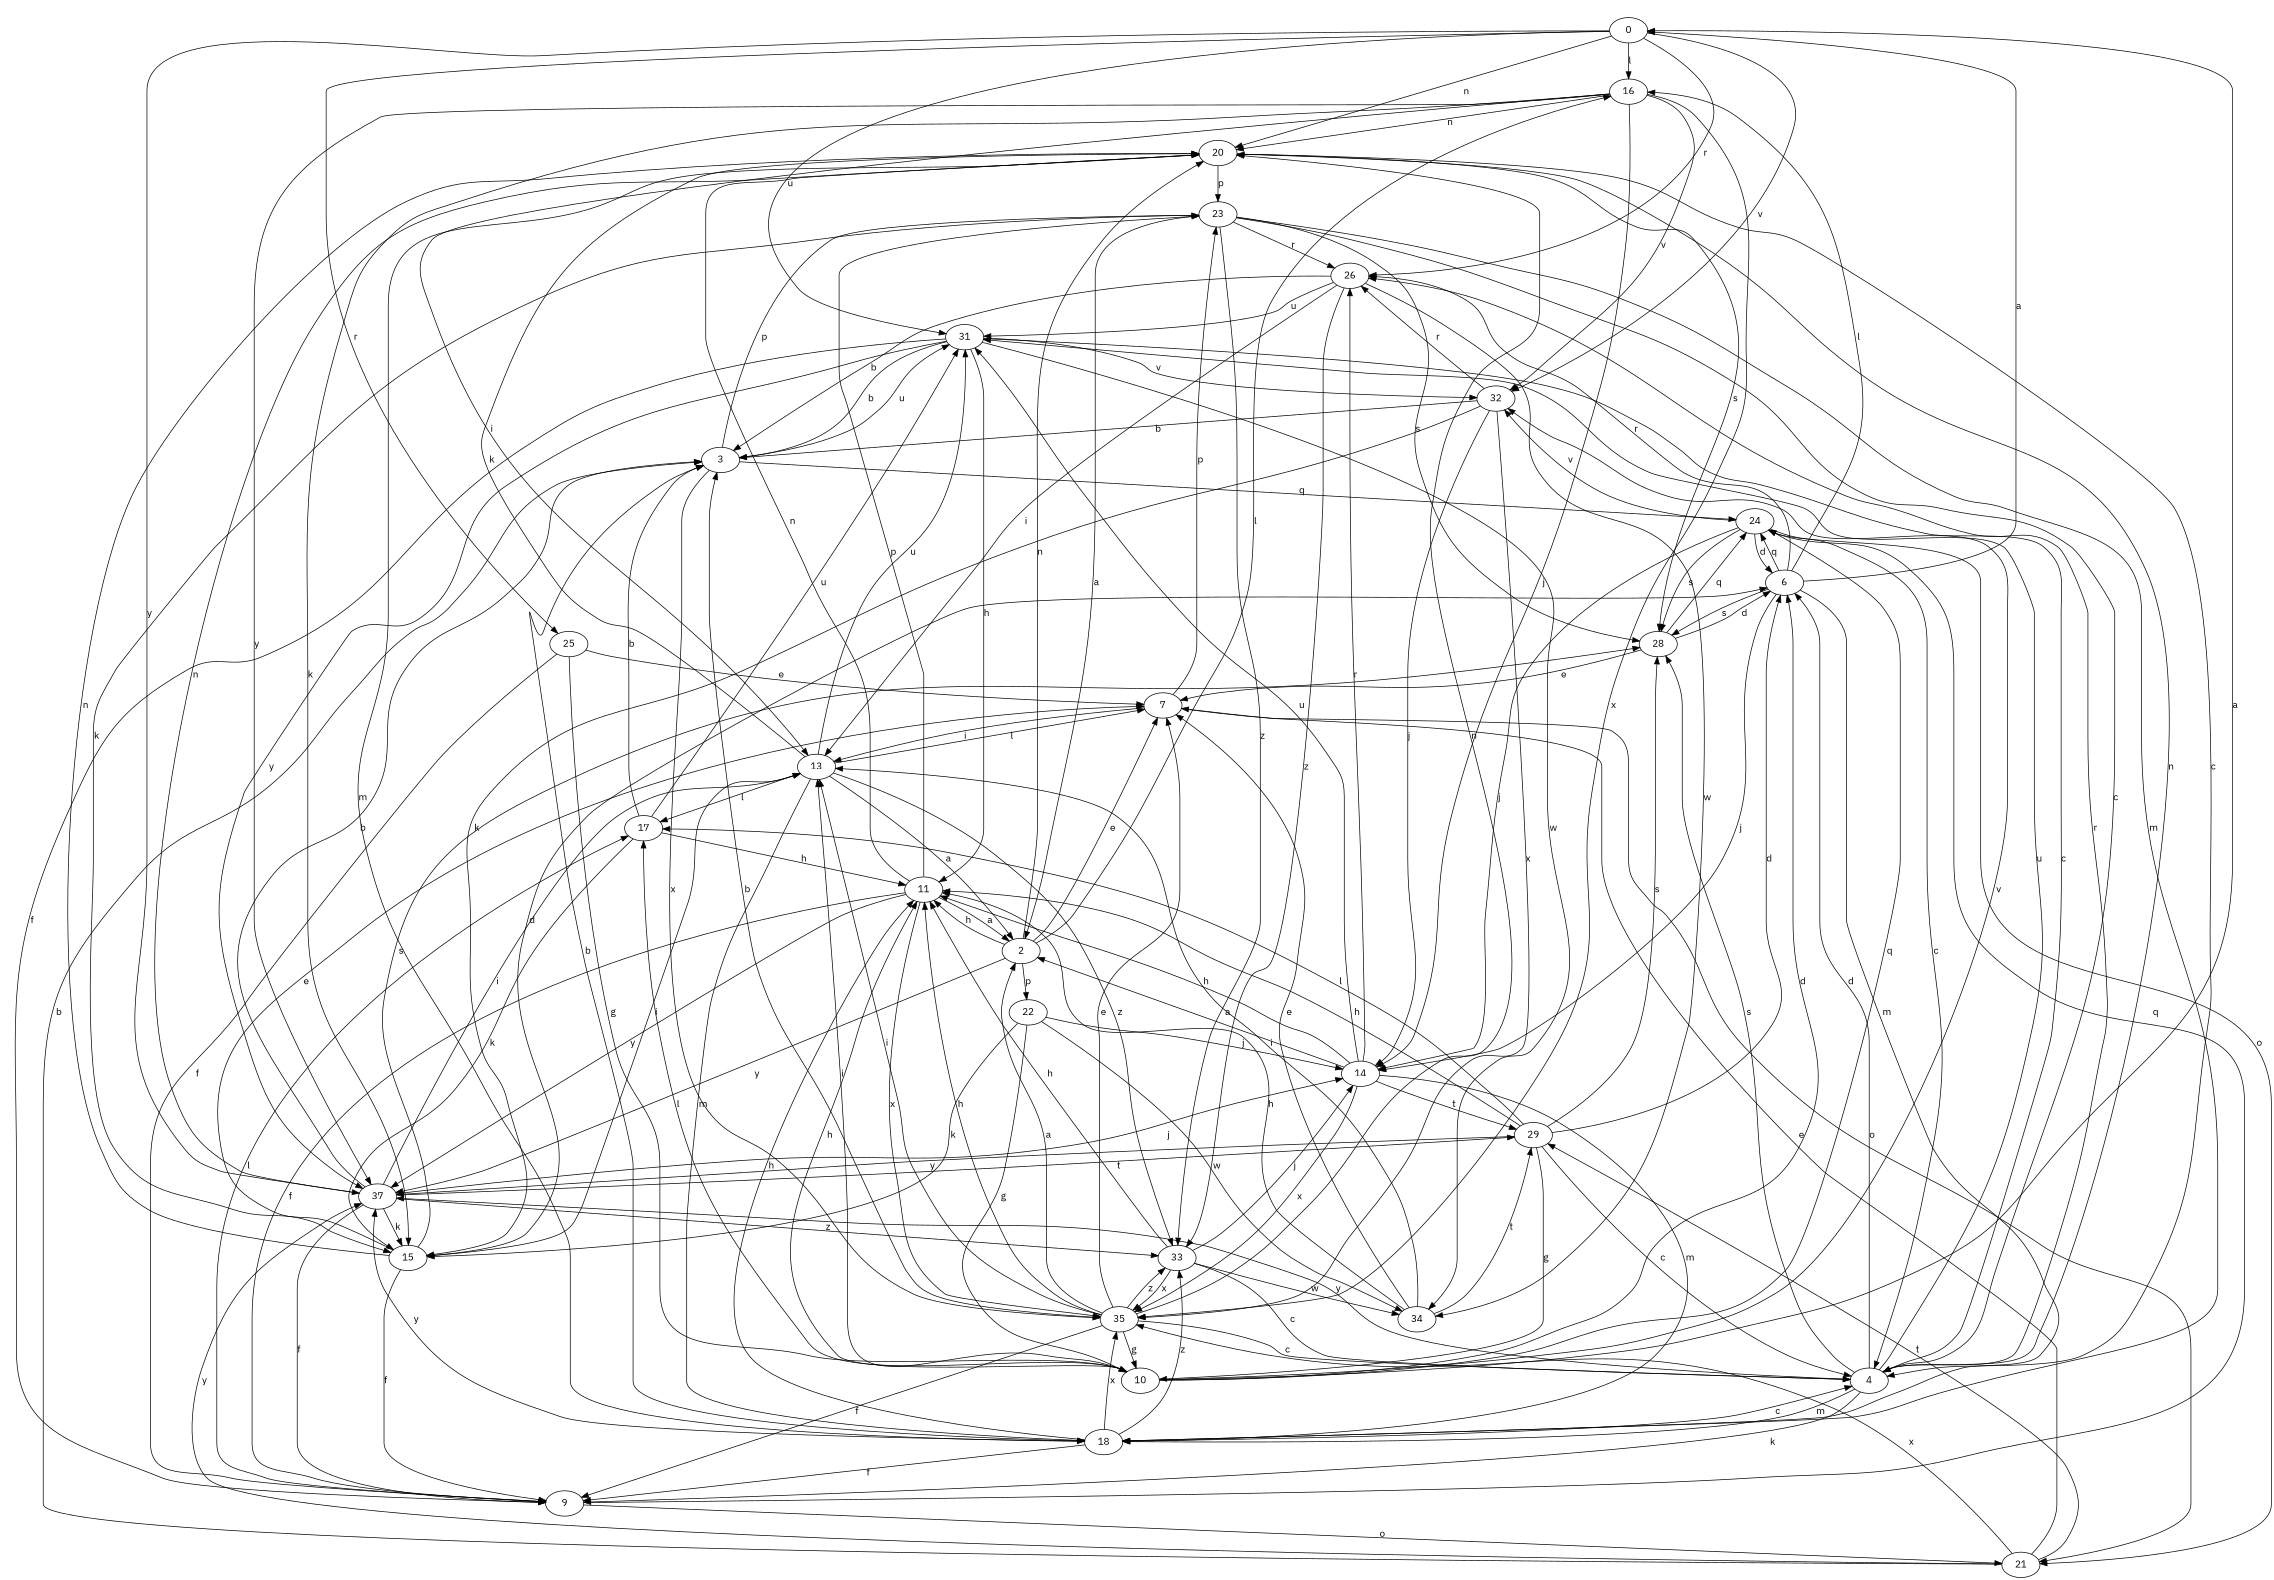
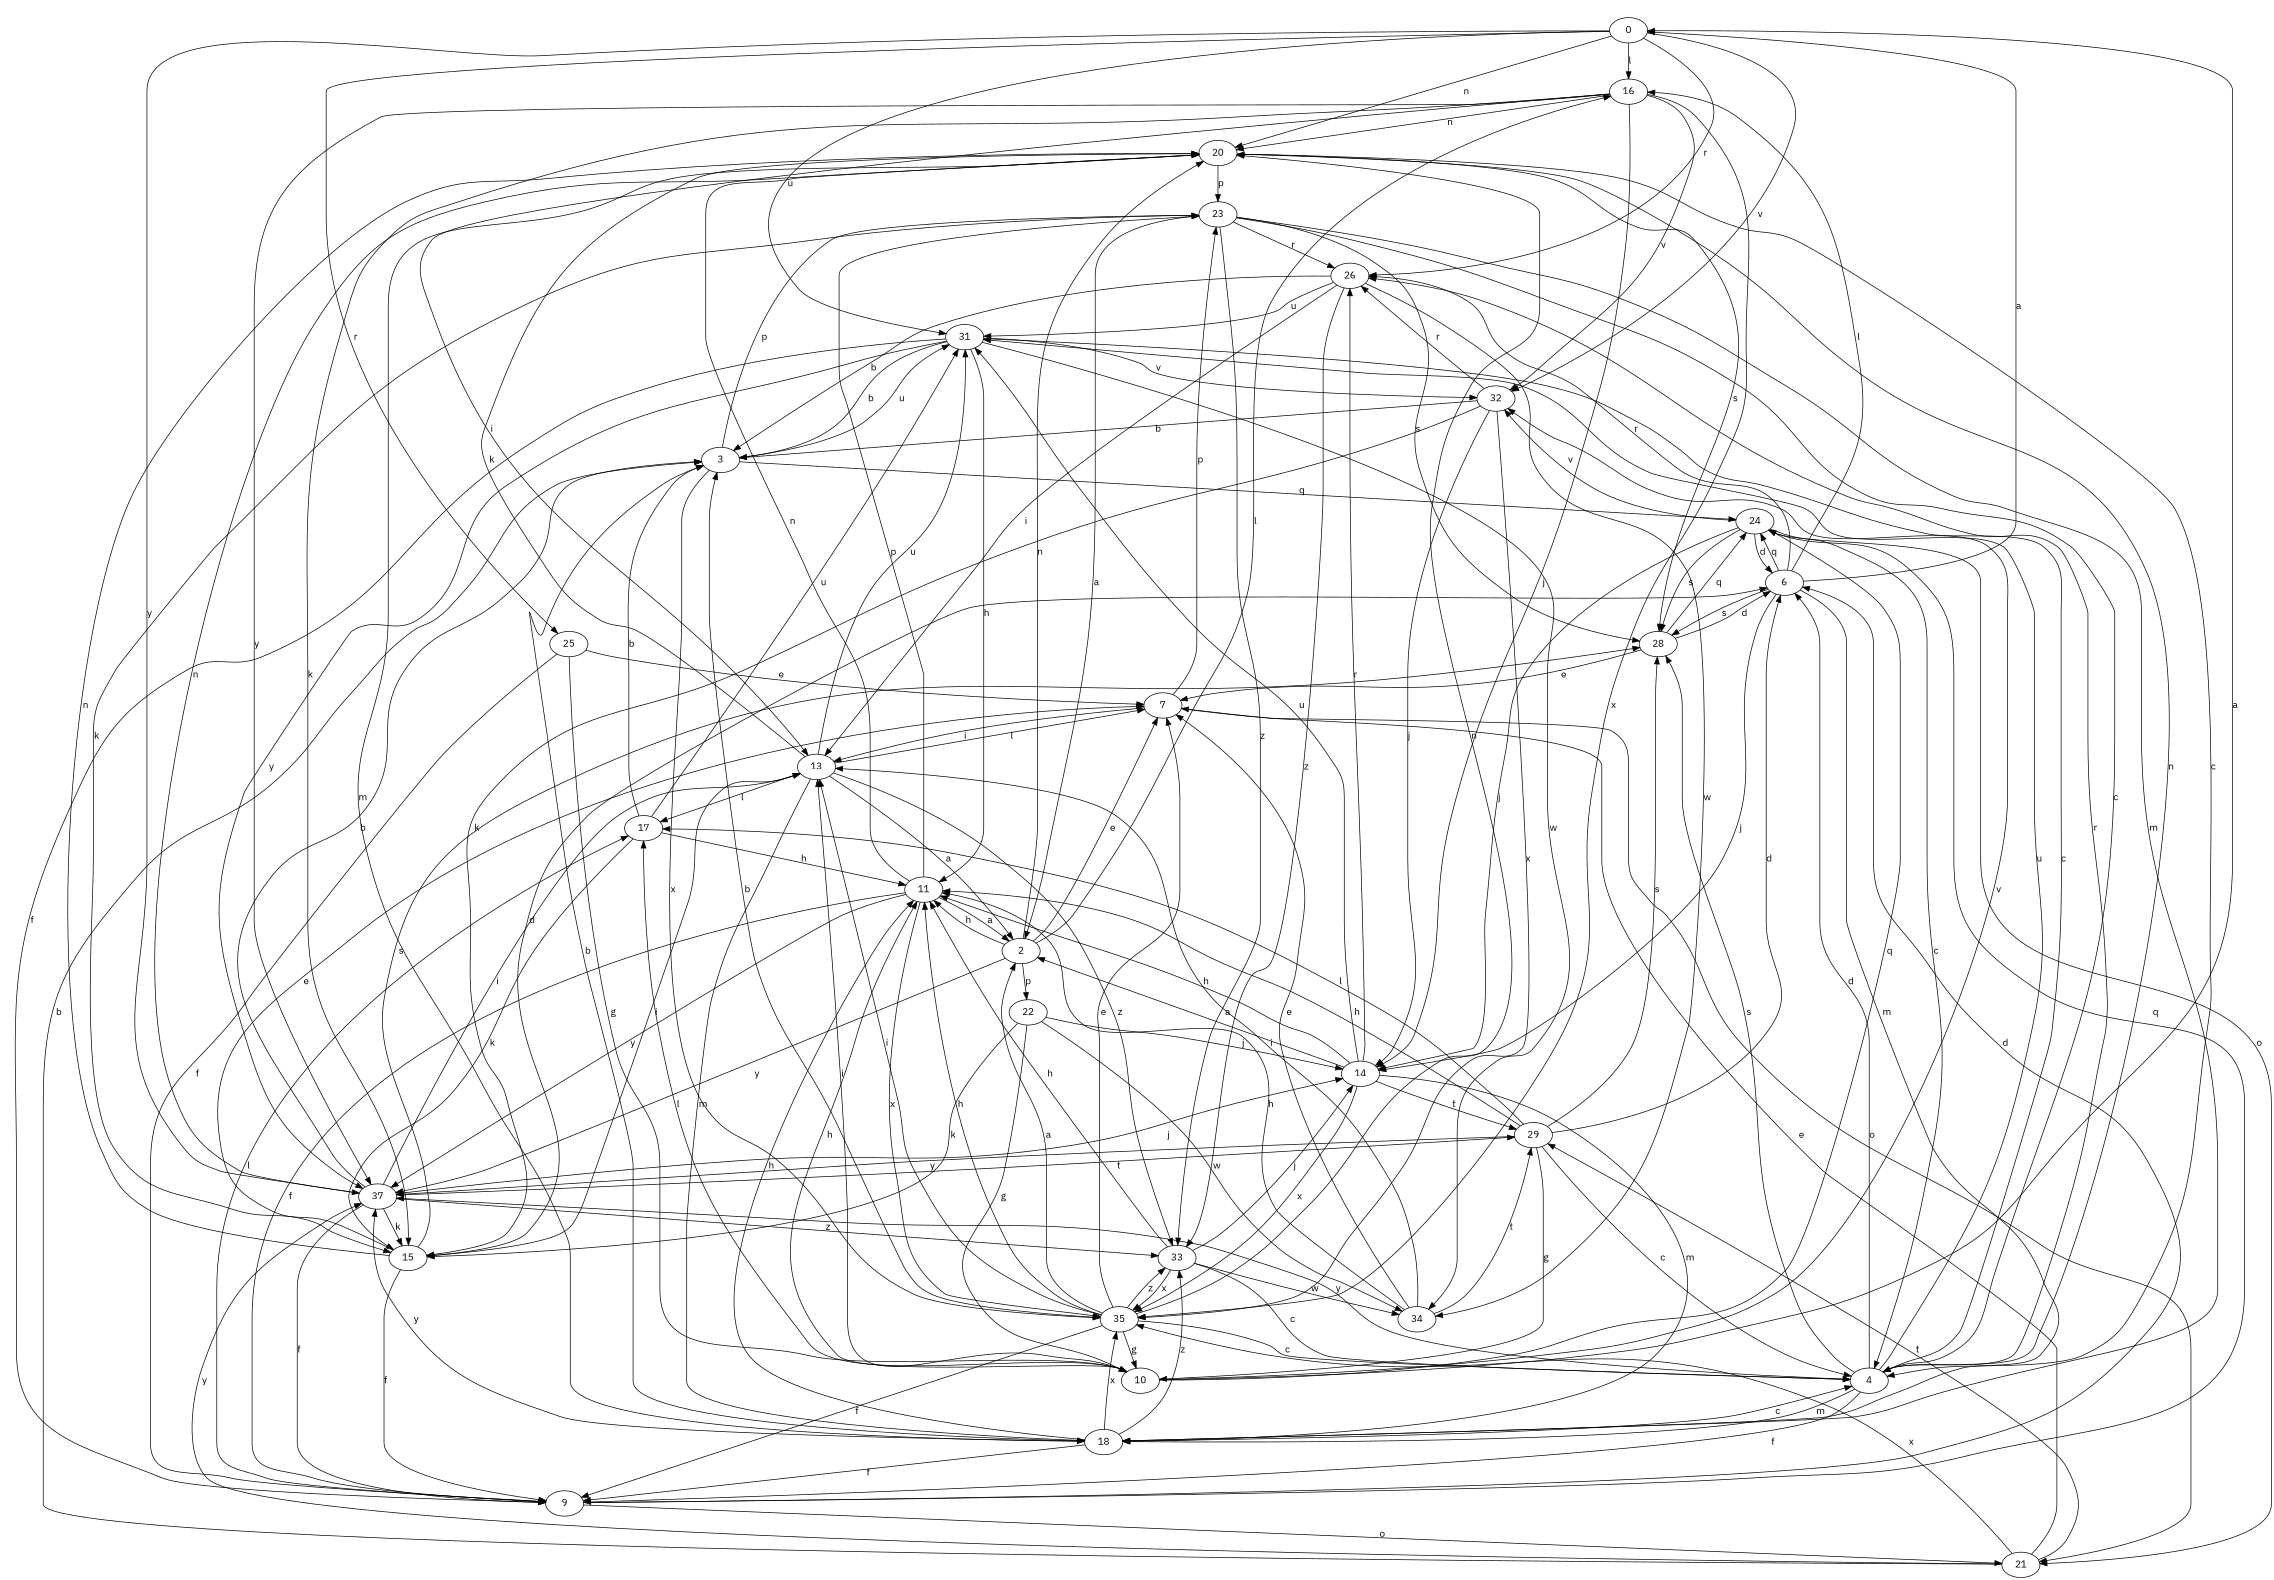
edge "10" -> "6": now "9" -> "6"
edge "4" -> "9": label "k" -> "f"
